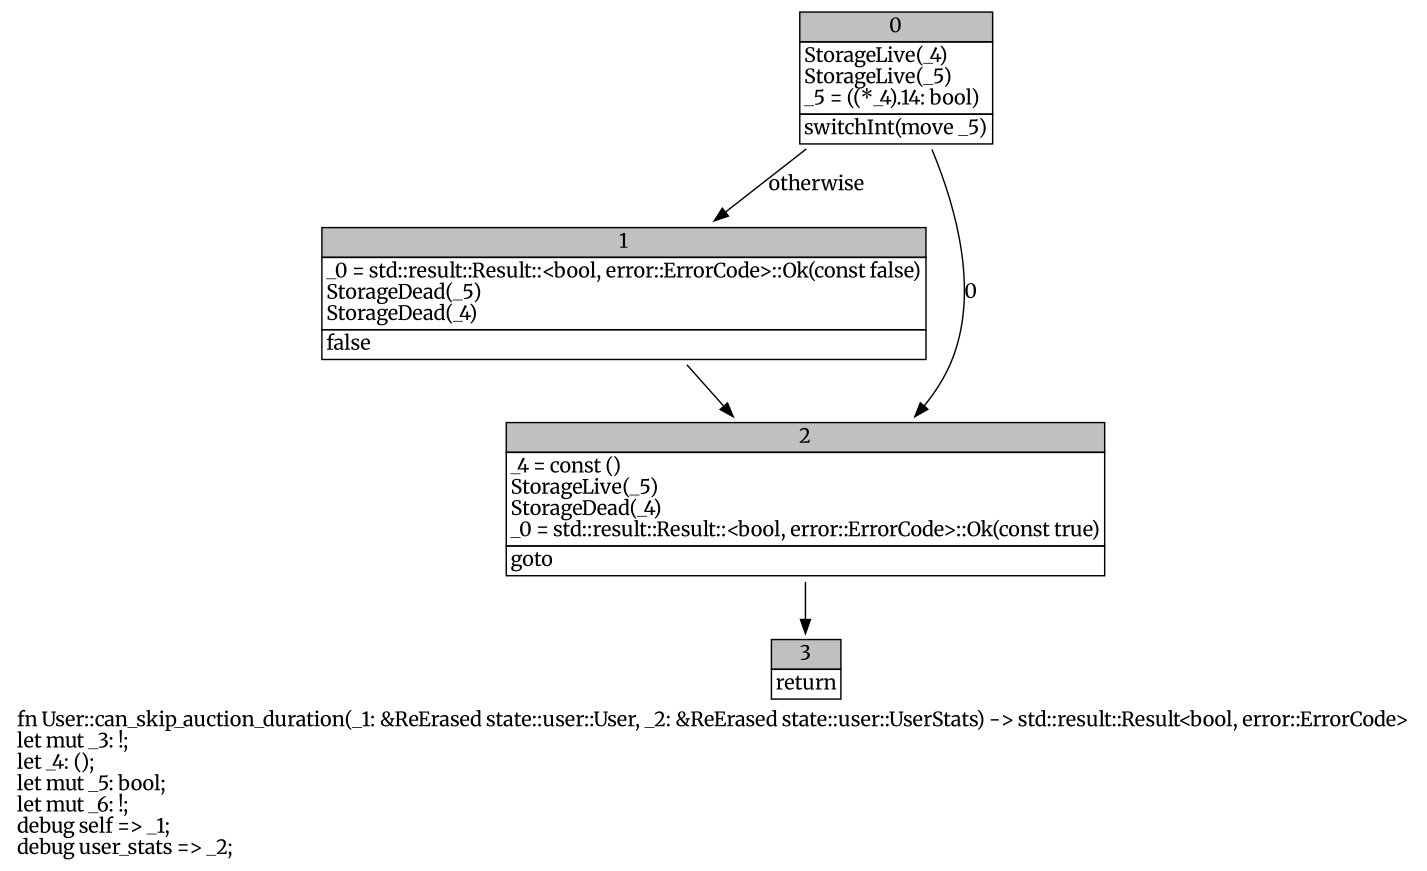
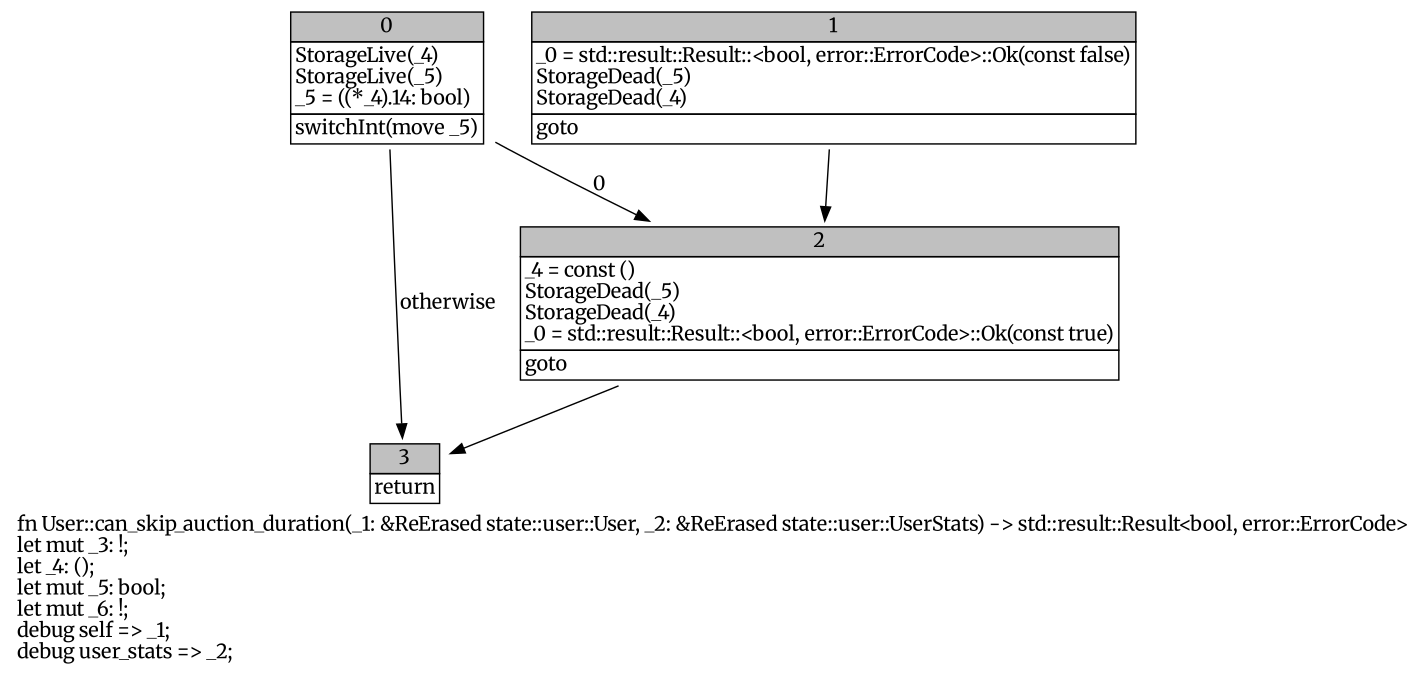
edge "0" -> "1": now "0" -> "3"
node "1": text "false" -> "goto"
node "2": text "StorageLive(_5)" -> "StorageDead(_5)"
